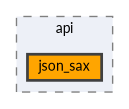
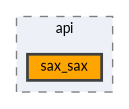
node "json_sax": label "json_sax" -> "sax_sax"
